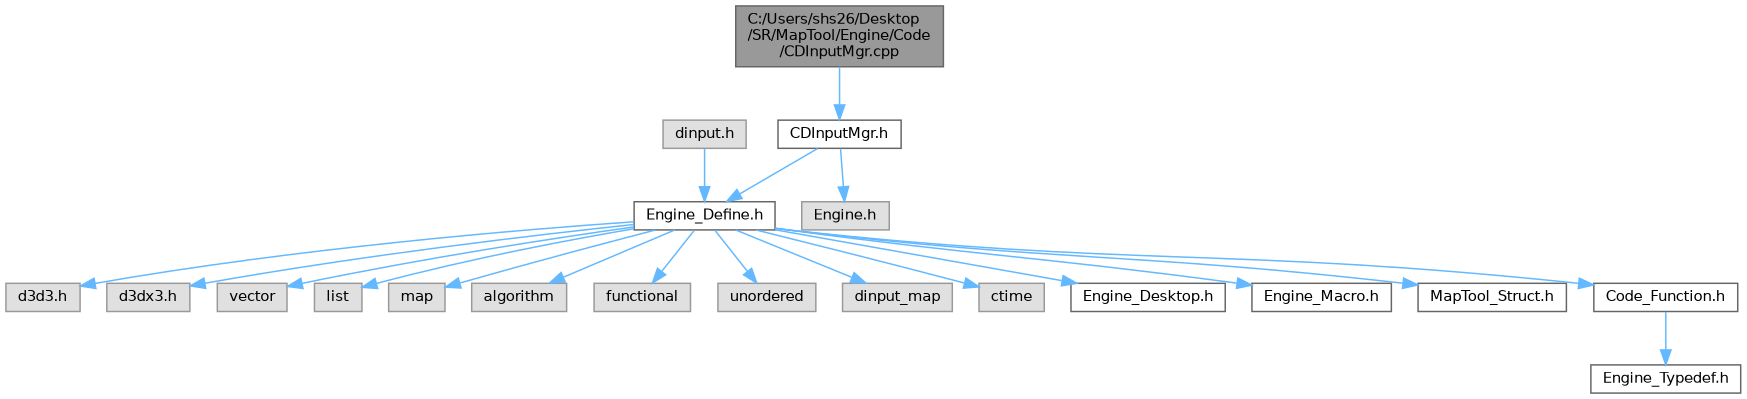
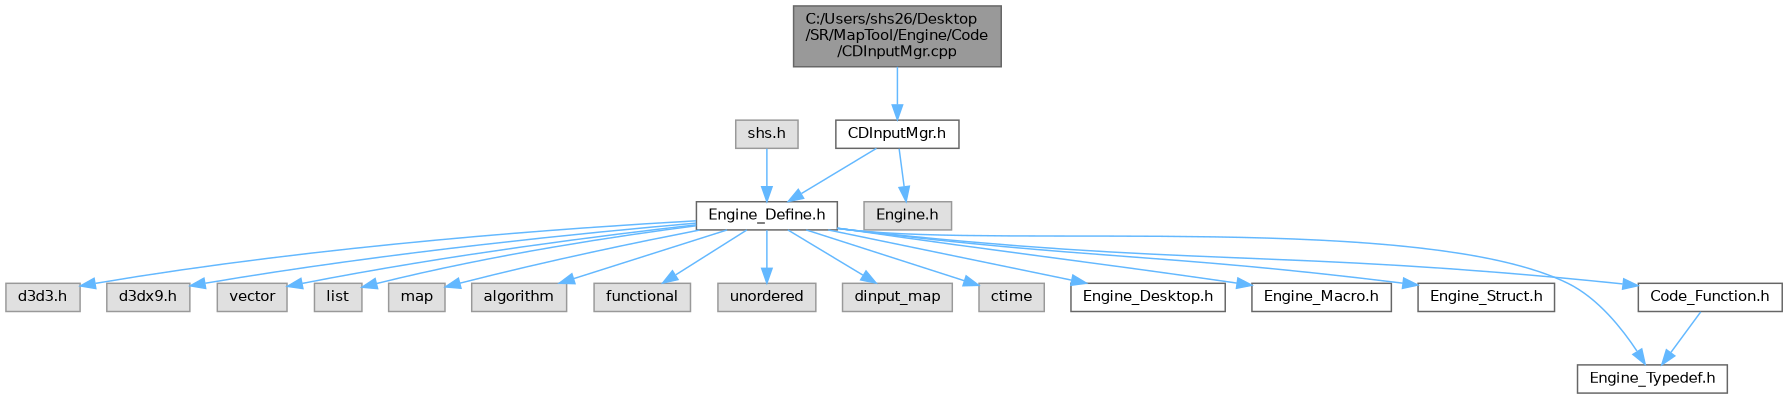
node "dinput.h": label "dinput.h" -> "shs.h"
edge "Engine_Define.h" -> "Engine_Typedef.h": added
node "d3dx3.h": label "d3dx3.h" -> "d3dx9.h"
node "MapTool_Struct.h": label "MapTool_Struct.h" -> "Engine_Struct.h"
